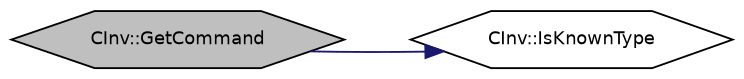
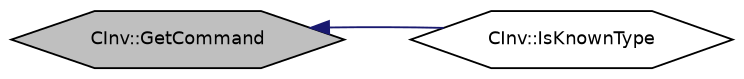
edge "CInv::GetCommand" -> "CInv::IsKnownType": reversed
